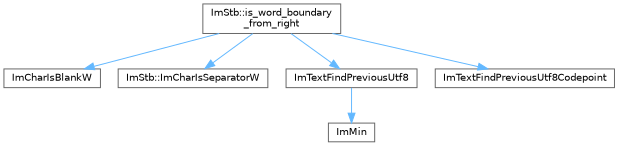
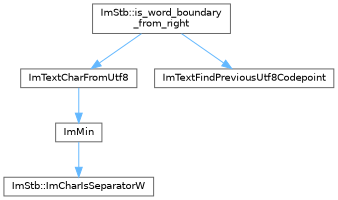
edge "ImStb::is_word_boundary _from_right" -> "ImStb::ImCharIsSeparatorW": now "ImMin" -> "ImStb::ImCharIsSeparatorW"
node "ImCharIsBlankW": removed
node "ImTextFindPreviousUtf8": label "ImTextFindPreviousUtf8" -> "ImTextCharFromUtf8"
